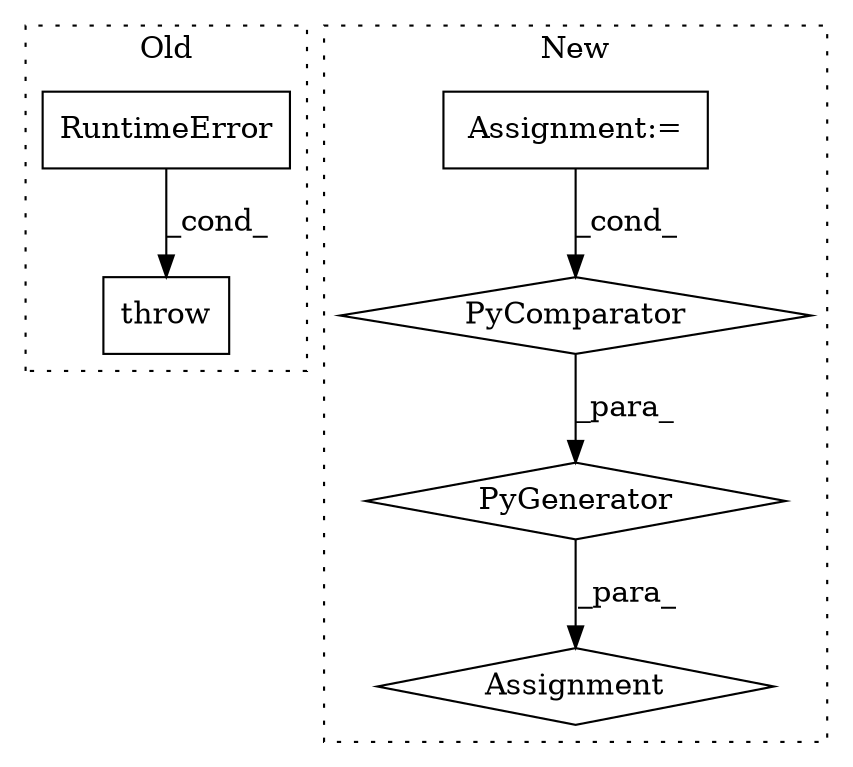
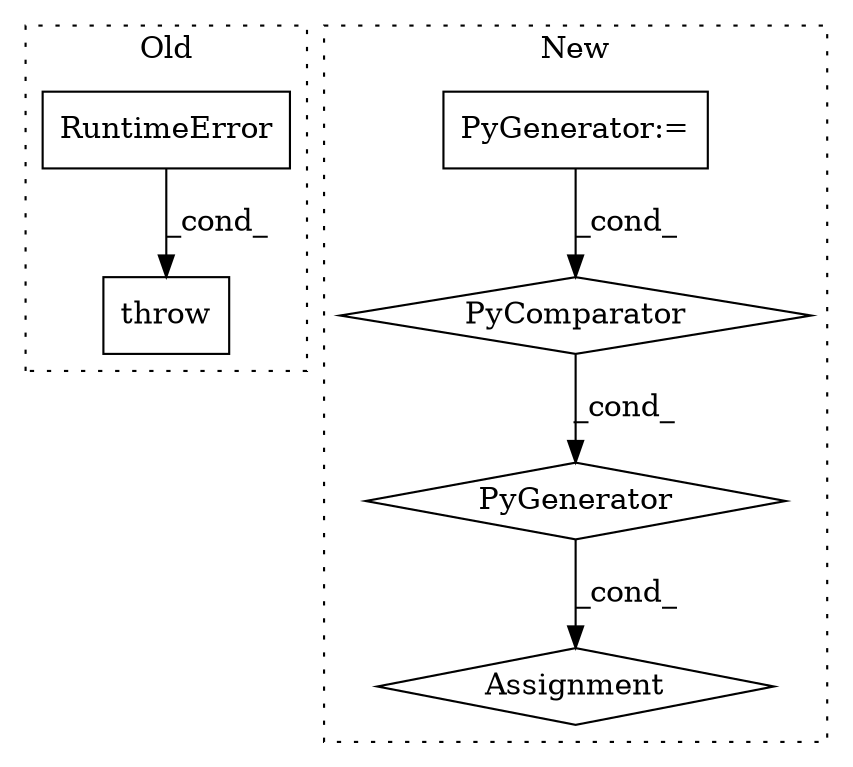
node "Assignment:=": label "Assignment:=" -> "PyGenerator:="
edge "PyComparator" -> "PyGenerator": label "_para_" -> "_cond_"
edge "PyGenerator" -> "Assignment": label "_para_" -> "_cond_"
